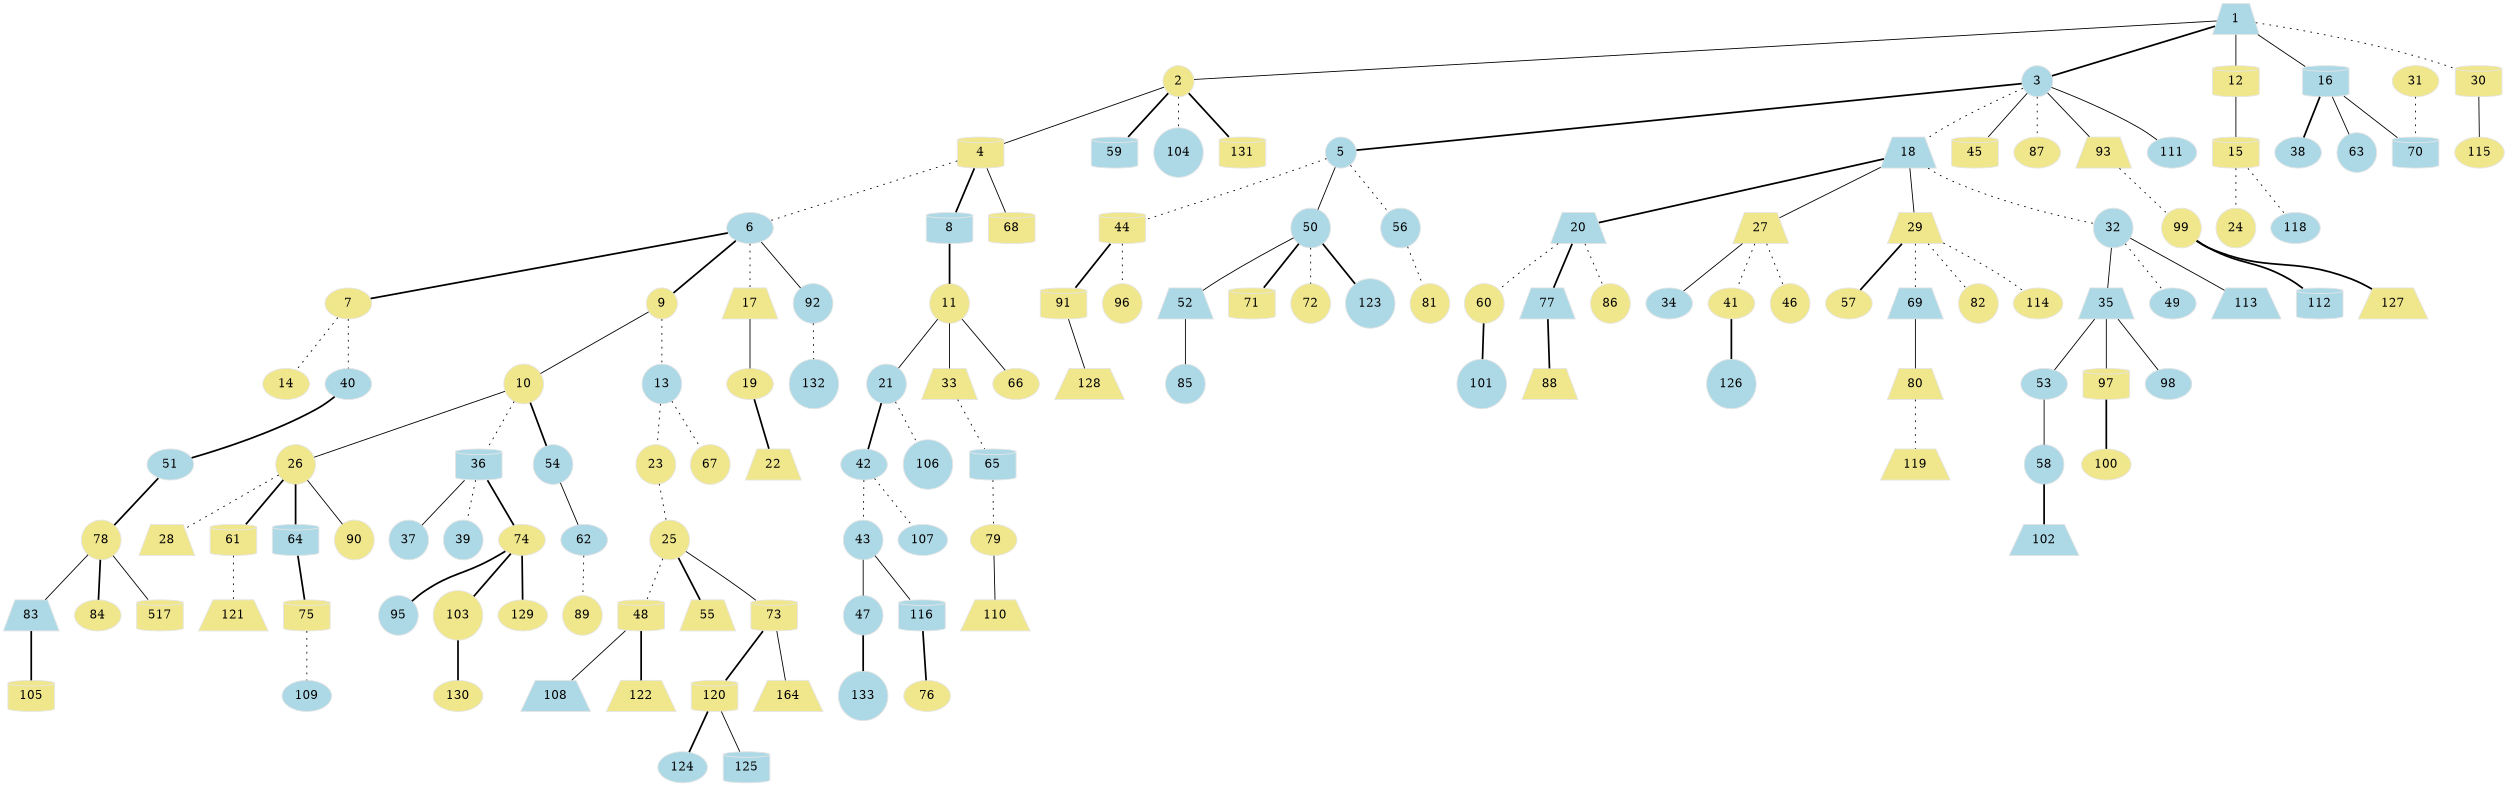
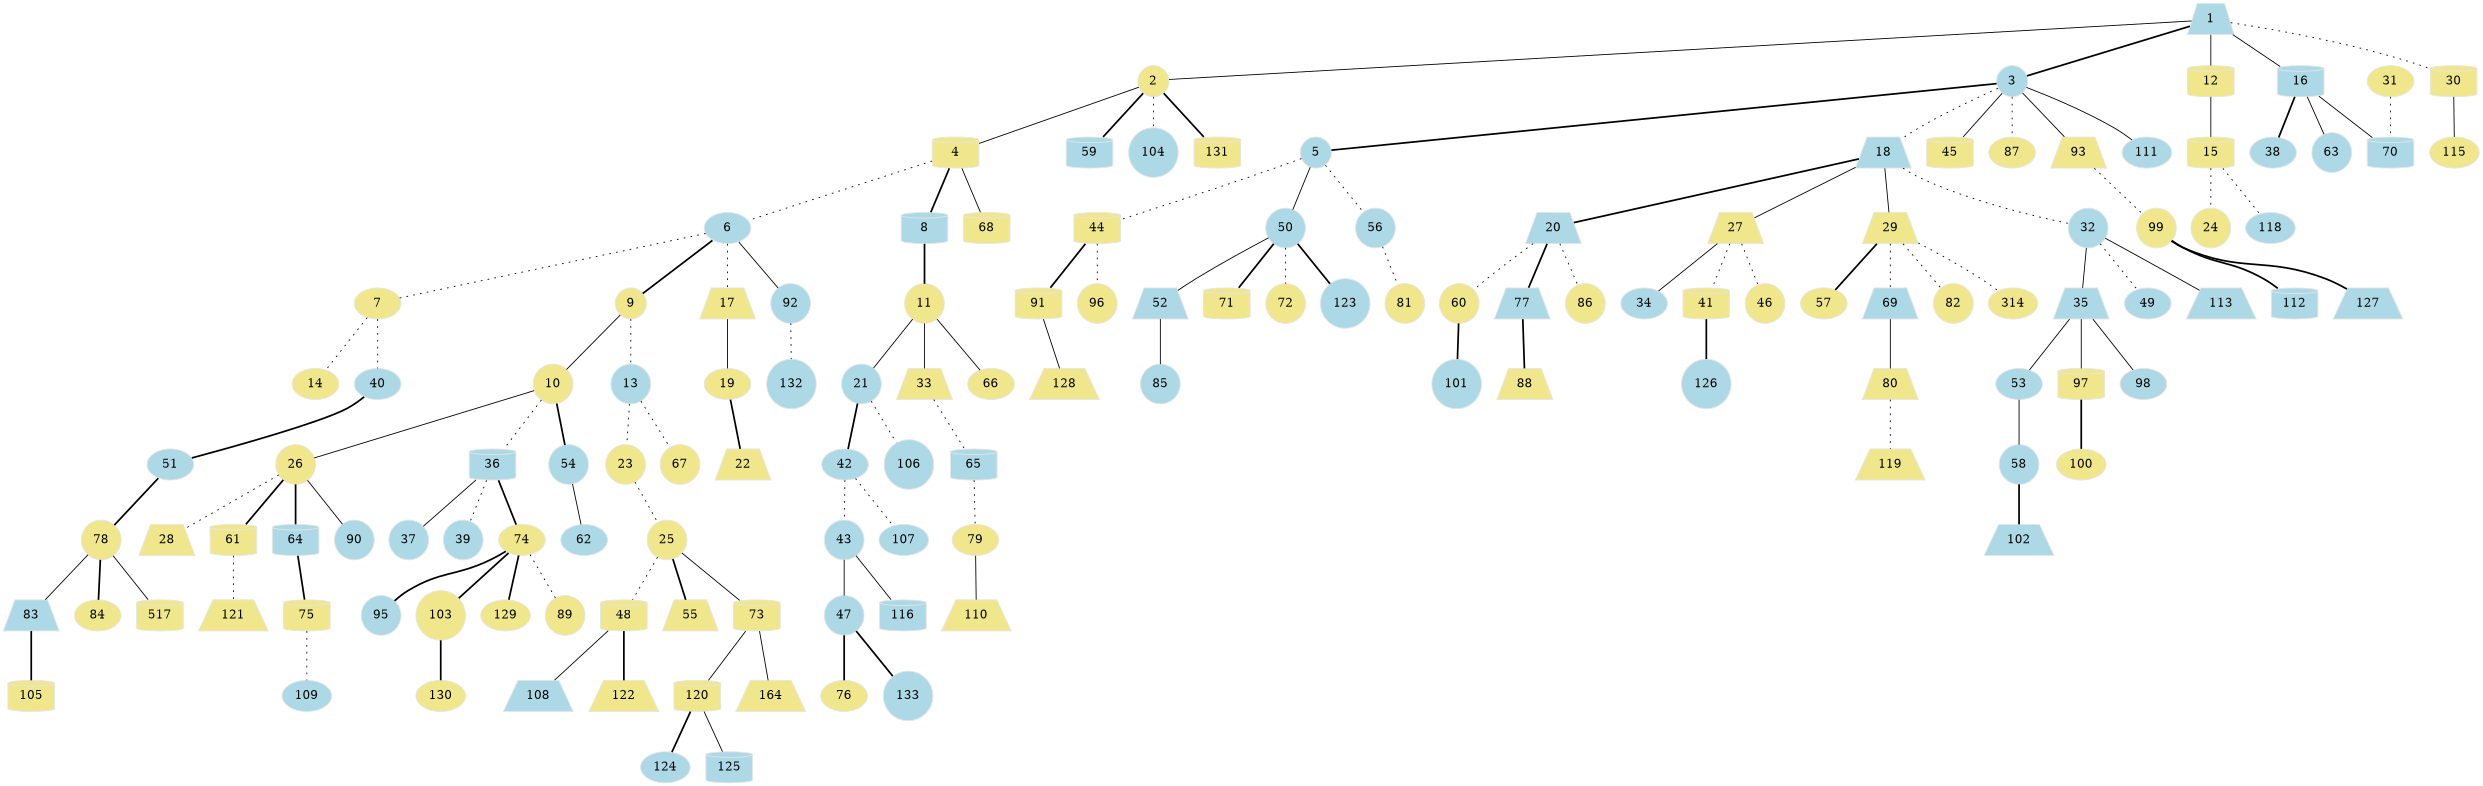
edge "6" -- "7": style bold -> dotted
node "41": shape ellipse -> cylinder
node "114": label "114" -> "314"
node "127": fillcolor khaki -> lightblue
node "90": fillcolor khaki -> lightblue
edge "62" -- "89": now "74" -- "89"
edge "73" -- "120": style bold -> solid
edge "116" -- "76": now "47" -- "76"
